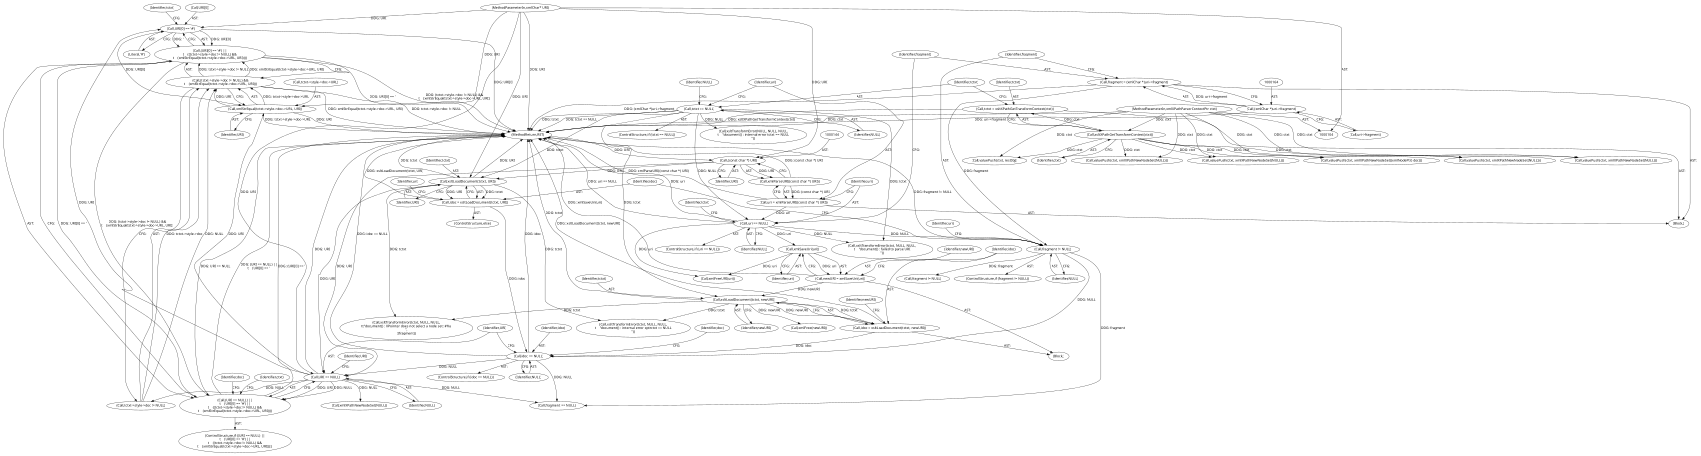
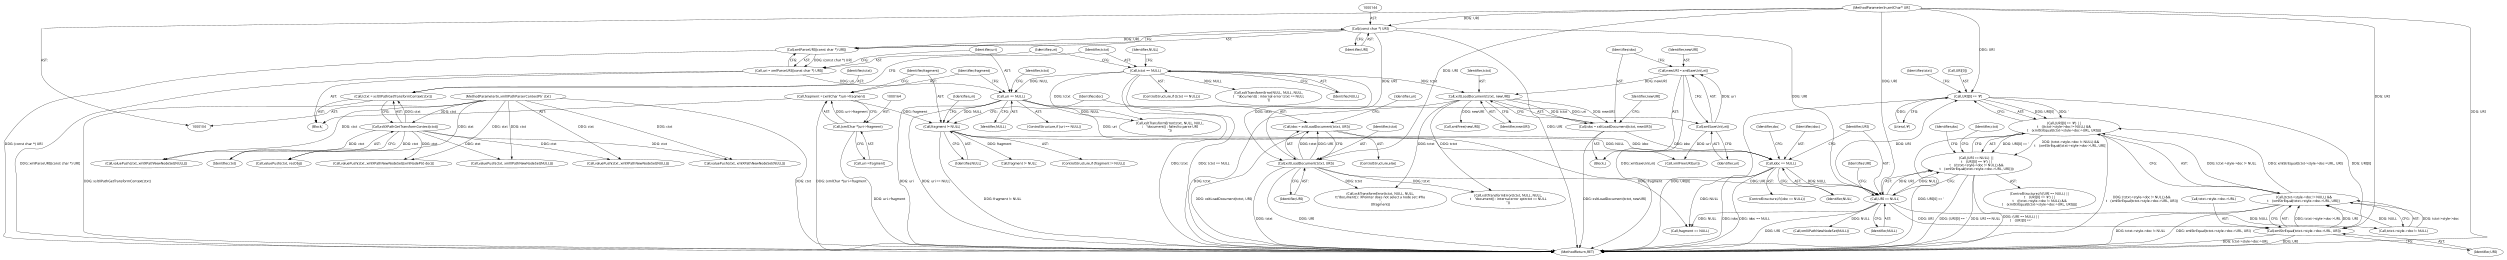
edge "(Literal,'#')" -> "(Call,URI[0] == '#')": label "AST: " -> "DDG: "
edge "(MethodReturn,RET)" -> "(Call,(const char *) URI)": reversed
